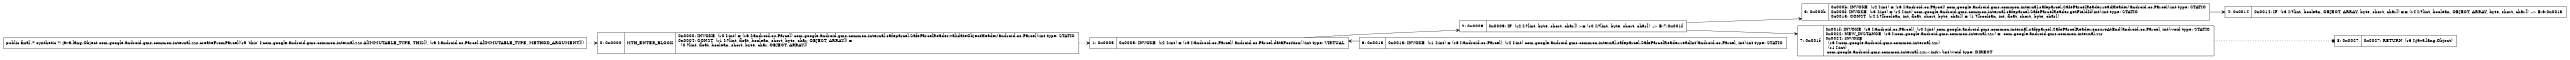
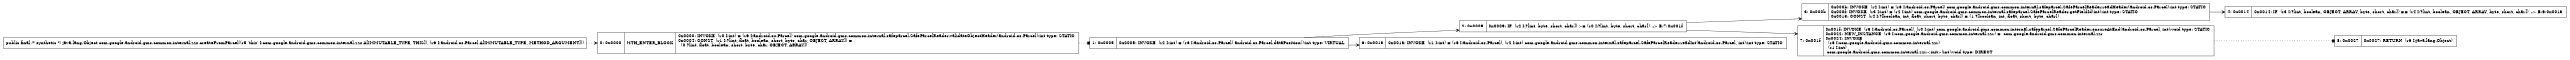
edge "6: 0x001a" -> "1: 0x0005": reversed
edge "0: 0x0000" -> "1: 0x0005": arrowhead vee -> box
